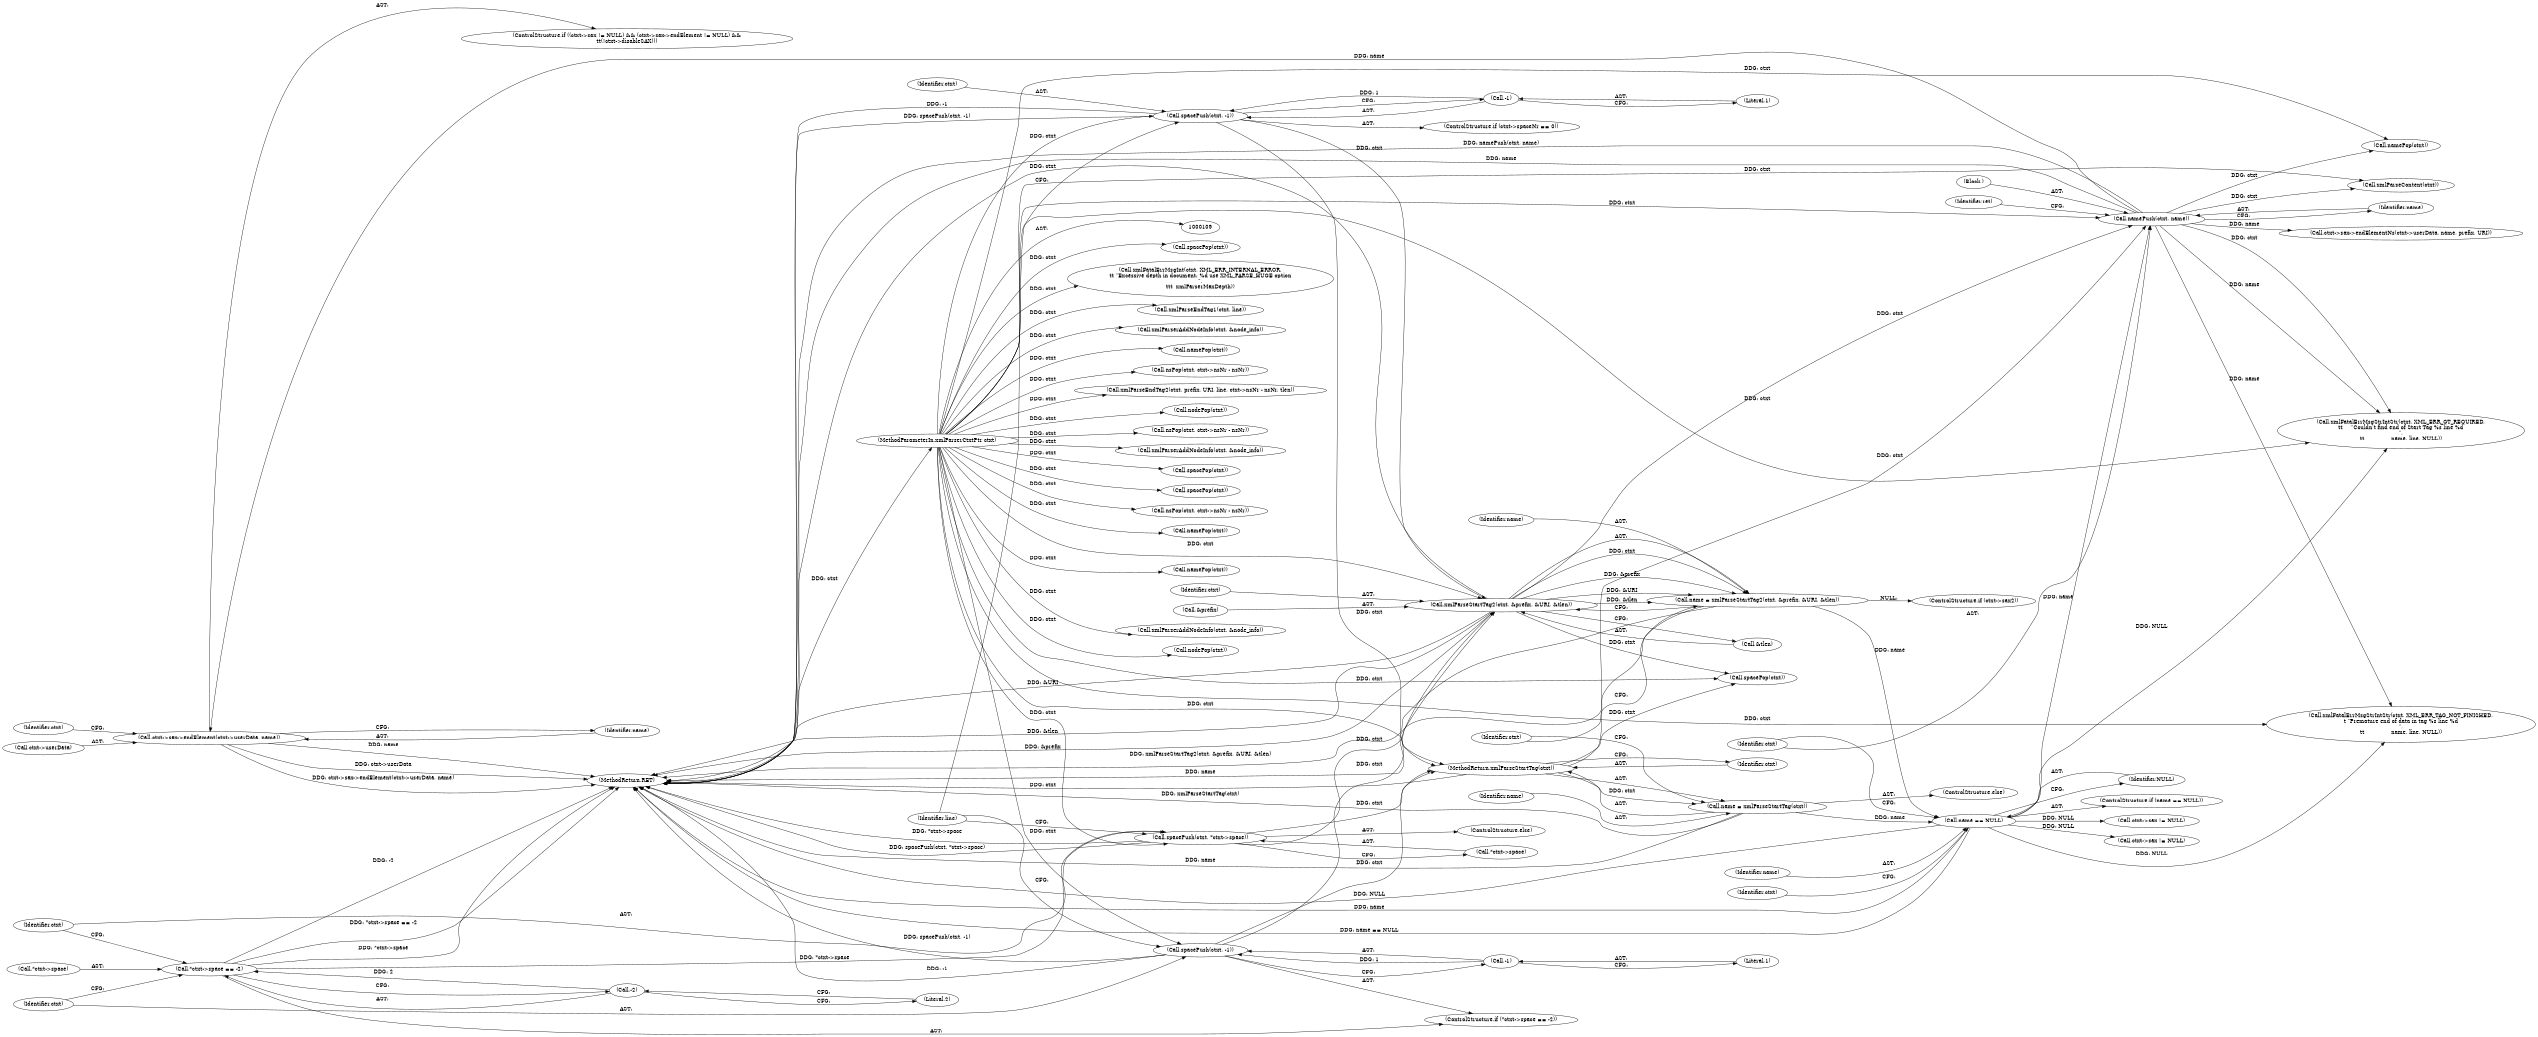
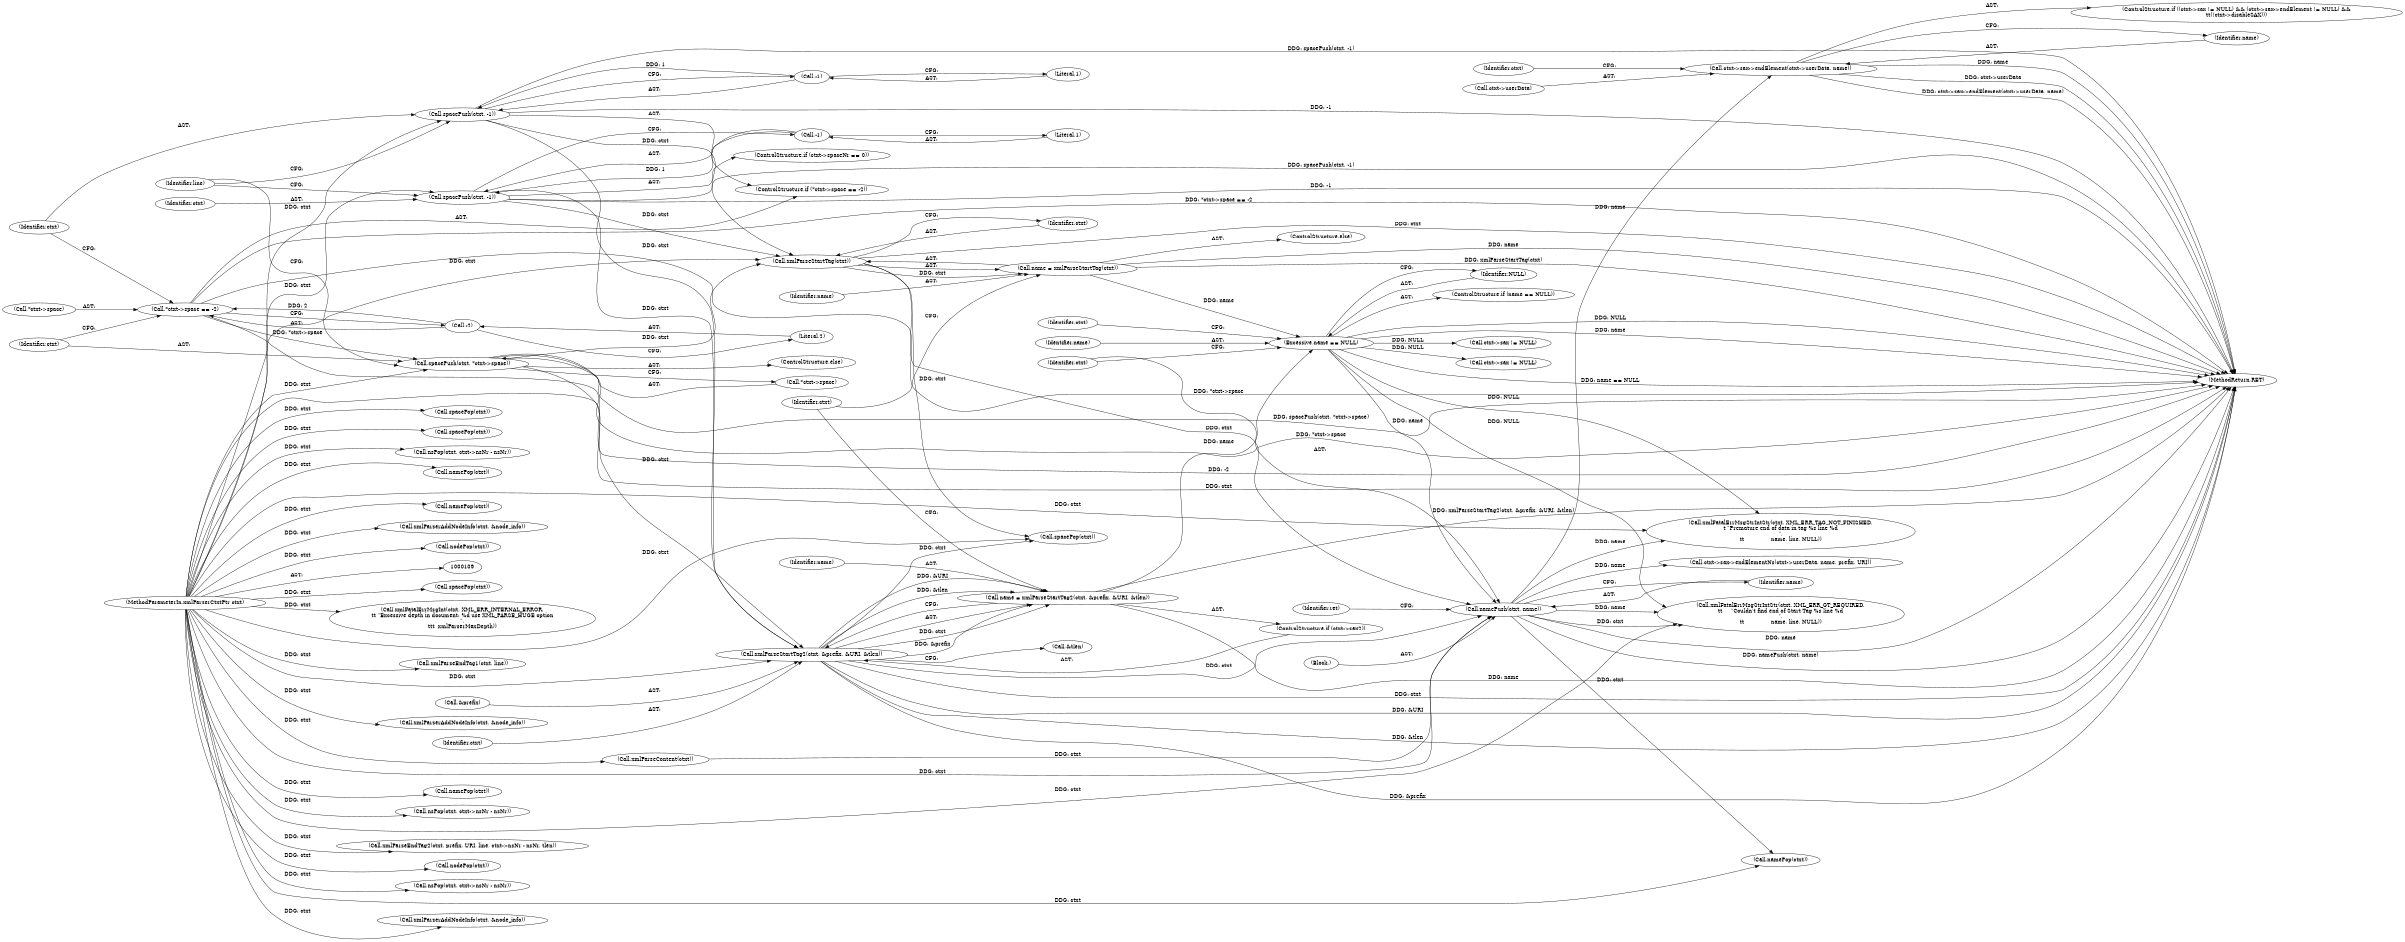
edge "(Call,namePush(ctxt, name))" -> "(Call,xmlParseContent(ctxt))": reversed
edge "(Call,name = xmlParseStartTag2(ctxt, &prefix, &URI, &tlen))" -> "(ControlStructure,if (ctxt->sax2))": label "NULL: " -> "AST: "
edge "(Call,&tlen)" -> "(Call,xmlParseStartTag2(ctxt, &prefix, &URI, &tlen))": now "(ControlStructure,if (ctxt->sax2))" -> "(Call,xmlParseStartTag2(ctxt, &prefix, &URI, &tlen))"
edge "(MethodReturn,RET)" -> "(MethodParameterIn,xmlParserCtxtPtr ctxt)": reversed
node "(MethodReturn,xmlParseStartTag(ctxt))": label "(MethodReturn,xmlParseStartTag(ctxt))" -> "(Call,xmlParseStartTag(ctxt))"
node "(Call,name == NULL)": label "(Call,name == NULL)" -> "(Excessive,name == NULL)"
edge "(Literal,2)" -> "(Call,-2)": label "CFG: " -> "AST: "
